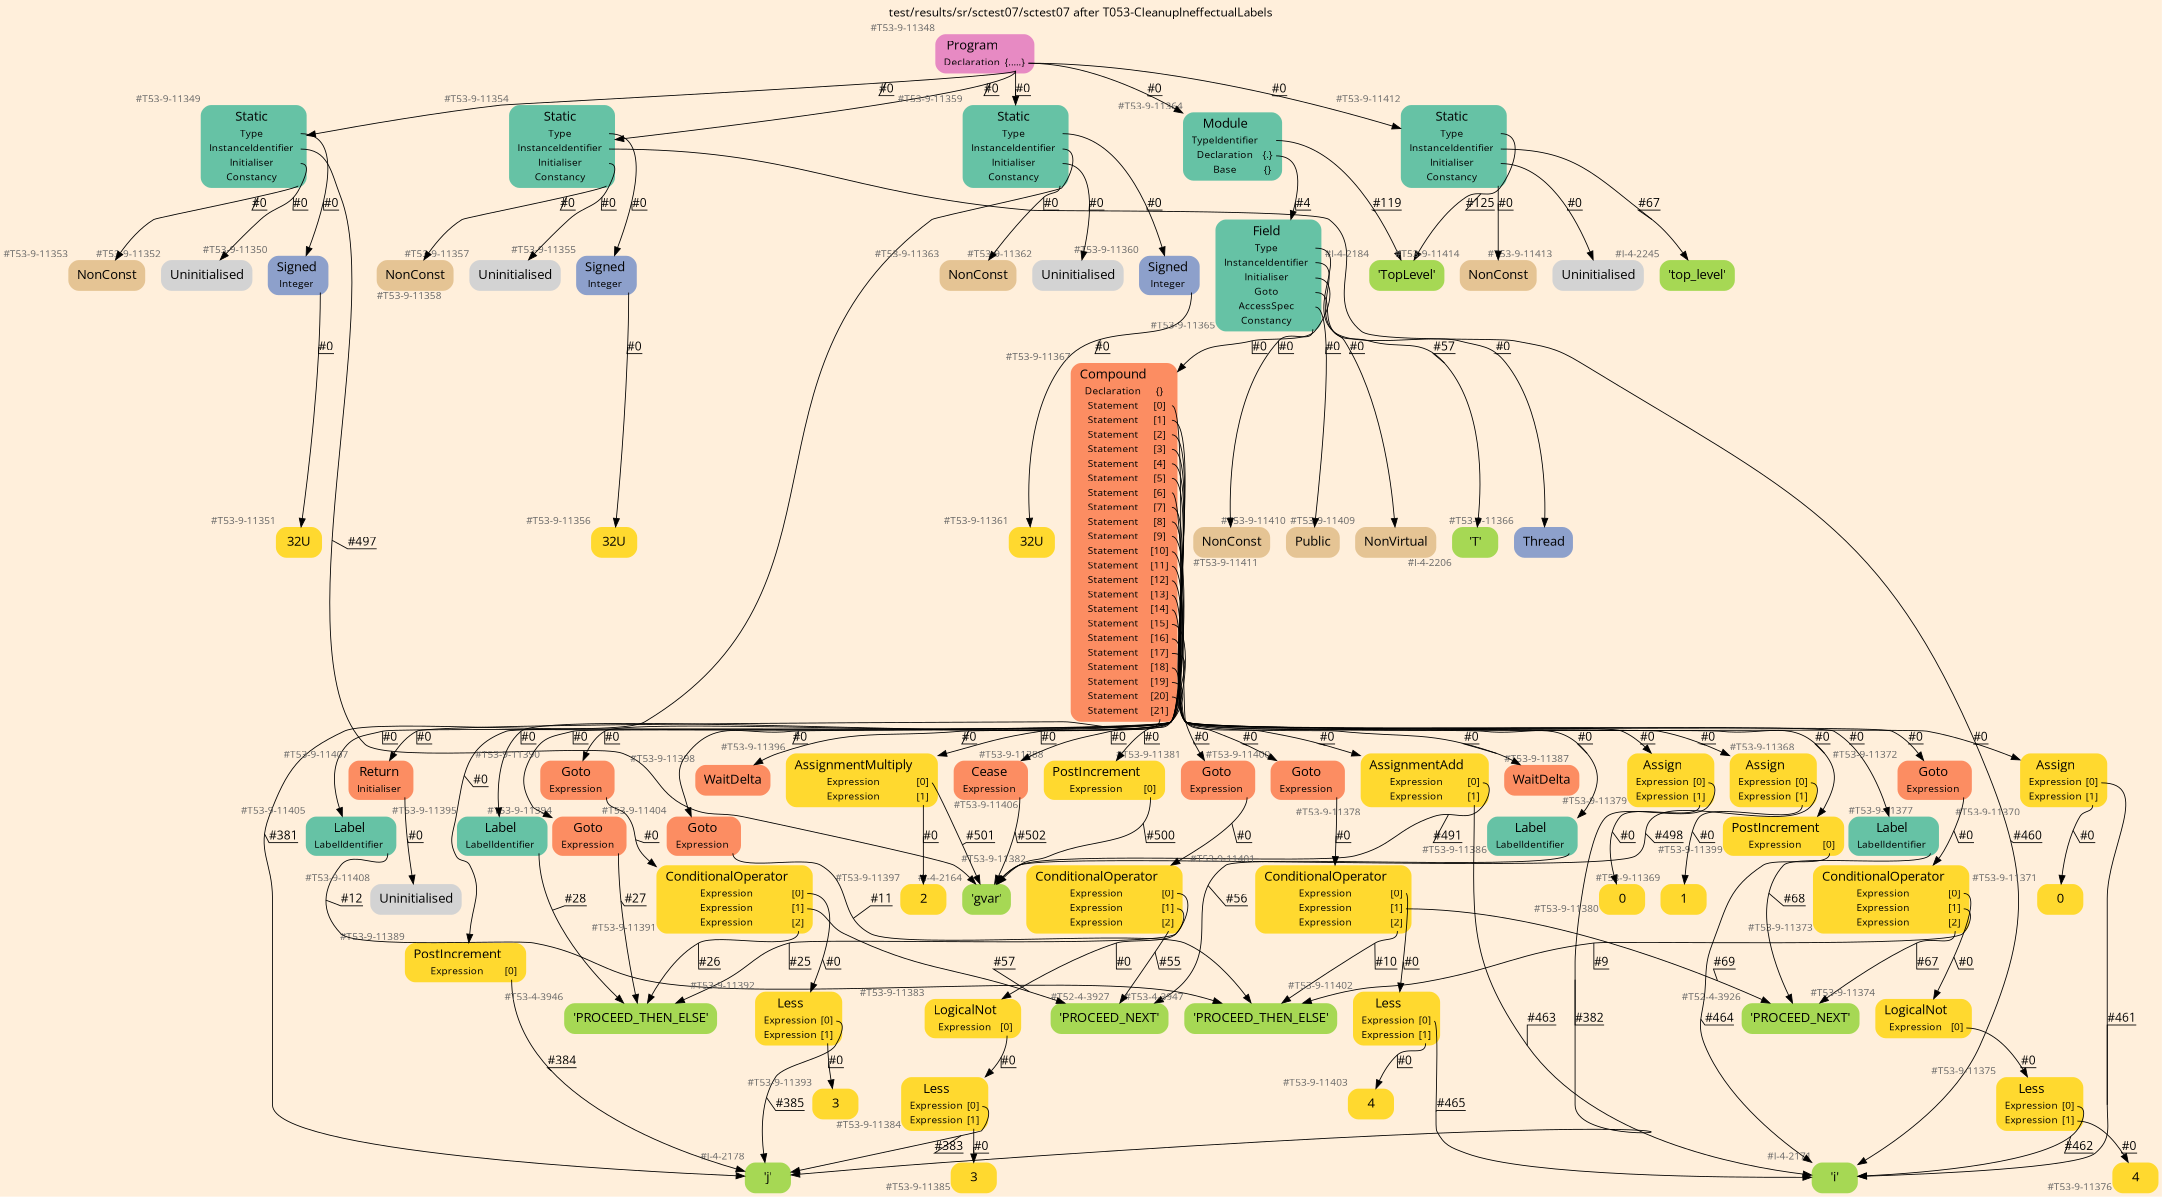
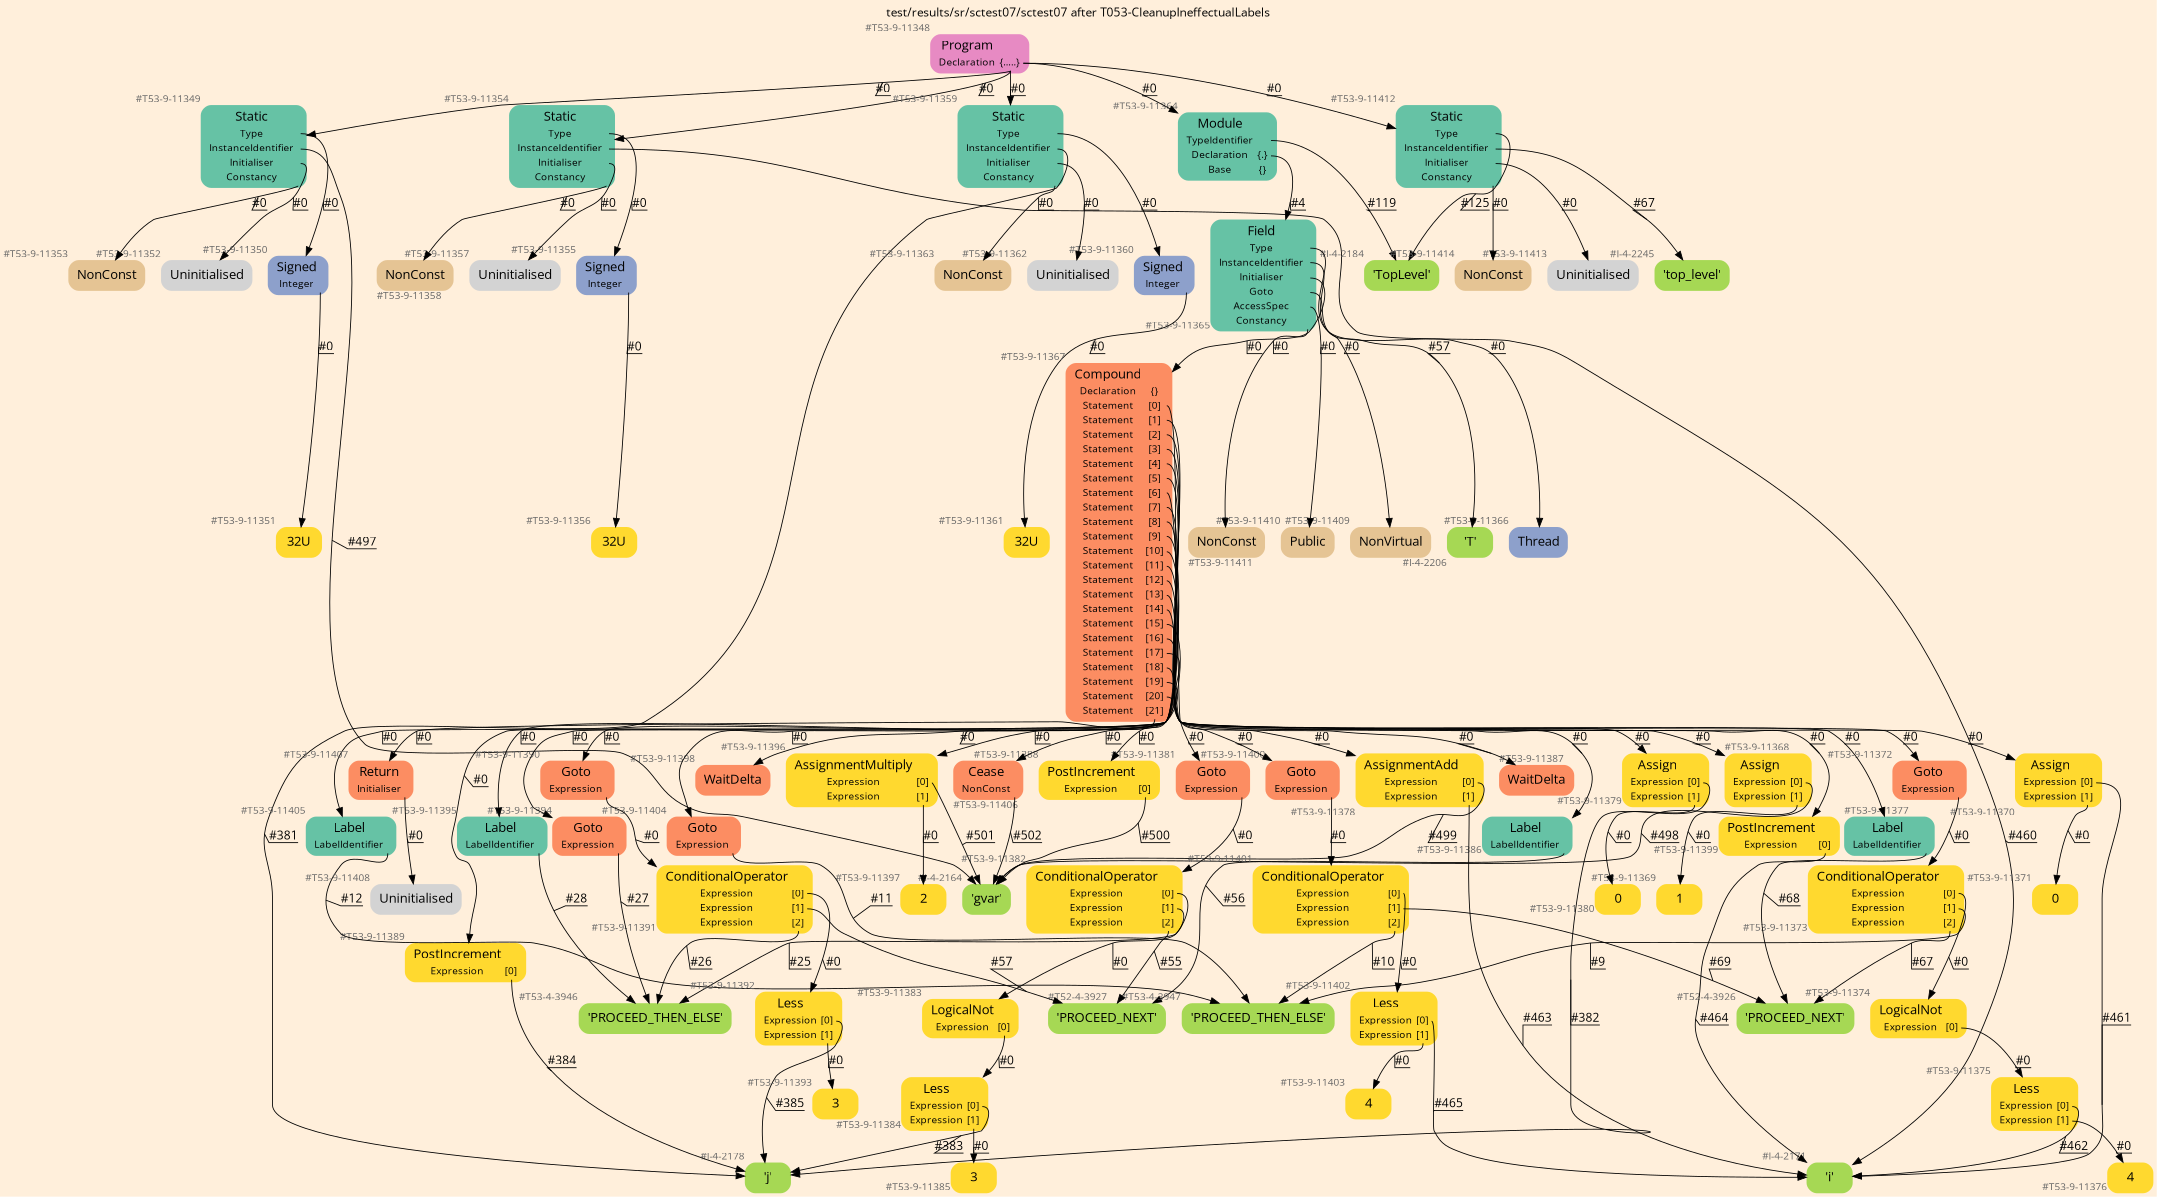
node "Cease": text "Expression" -> "NonConst"
edge "AssignmentAdd" -> "'gvar'": label "#491" -> "#499"
